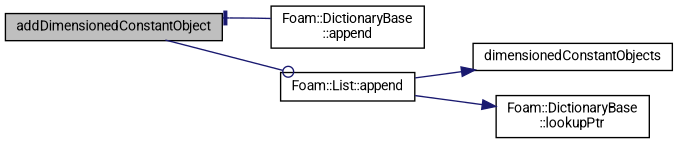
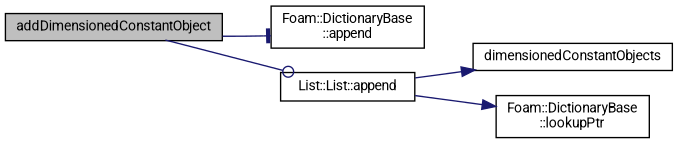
edge "Foam::DictionaryBase ::append" -> "addDimensionedConstantObject": reversed
node "Foam::List::append": label "Foam::List::append" -> "List::List::append"
